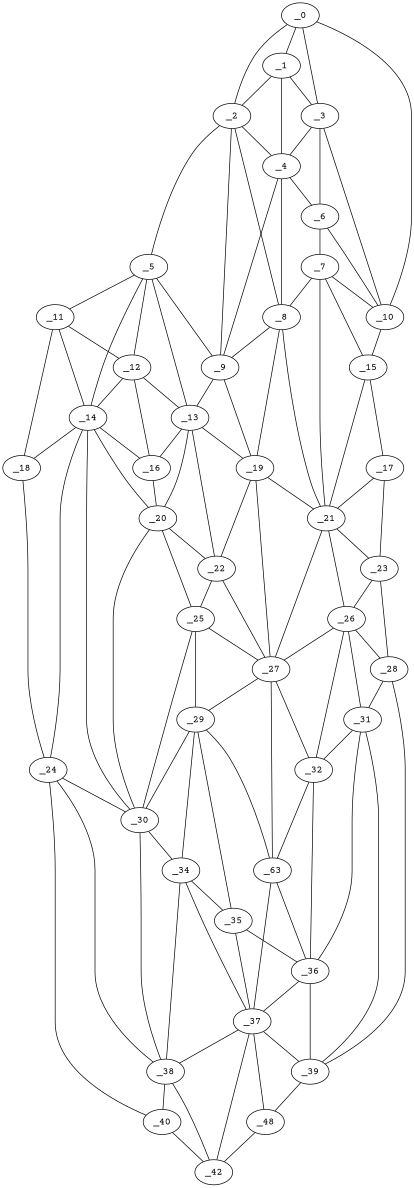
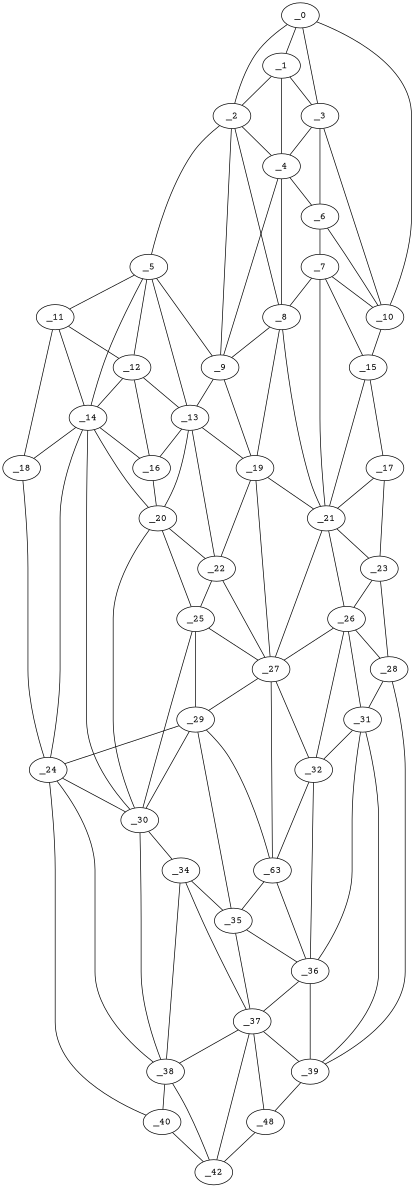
edge "_29" -- "_34": now "_29" -- "_24"
edge "_63" -- "_37": now "_63" -- "_35"
